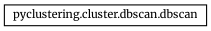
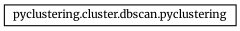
node "pyclustering.cluster.dbscan.dbscan": label "pyclustering.cluster.dbscan.dbscan" -> "pyclustering.cluster.dbscan.pyclustering"
